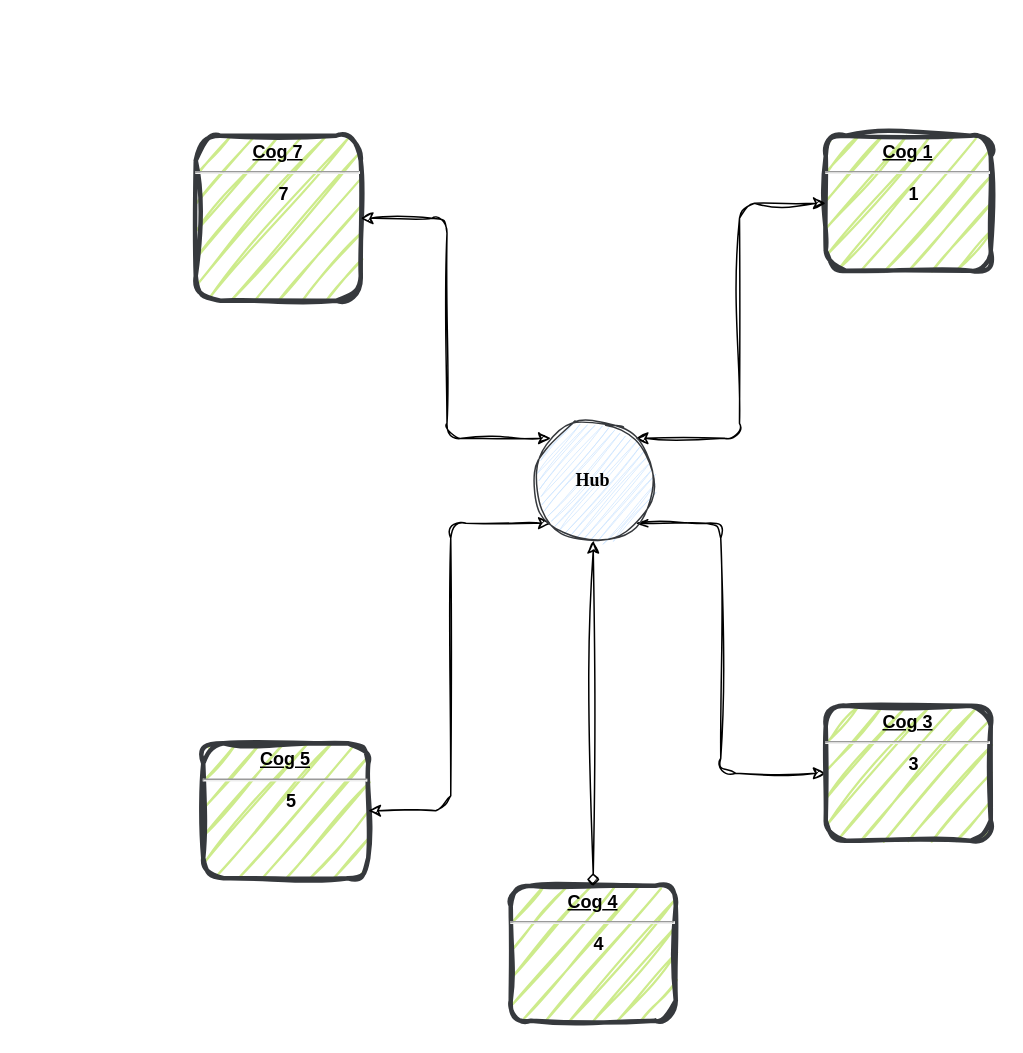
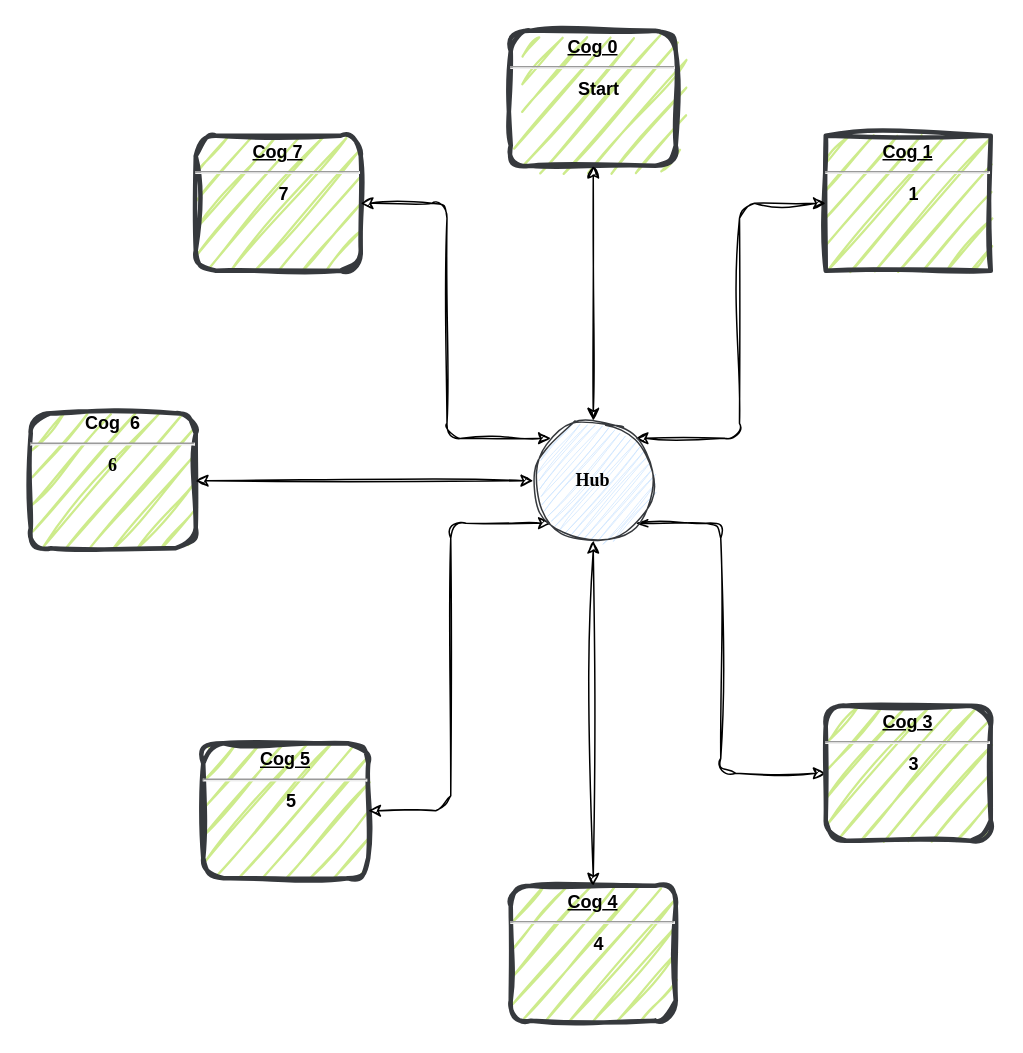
node "Cog 0 Start": added
node "Cog 1 1": shape rounded rectangle -> rectangle
node "Cog 7 7": size 165x165 -> 165x135
edge "Cog 0 Start" -- "Hub": added
node "Cog 6 6": added
edge "Cog 6 6" -- "Hub": added
edge "Hub" -- "Cog 4 4": arrowhead diamond -> classic
